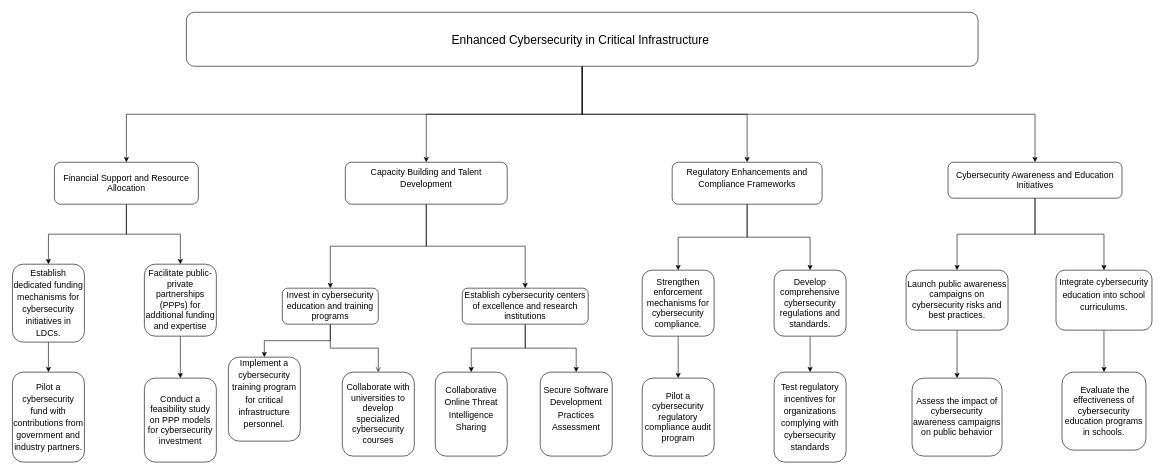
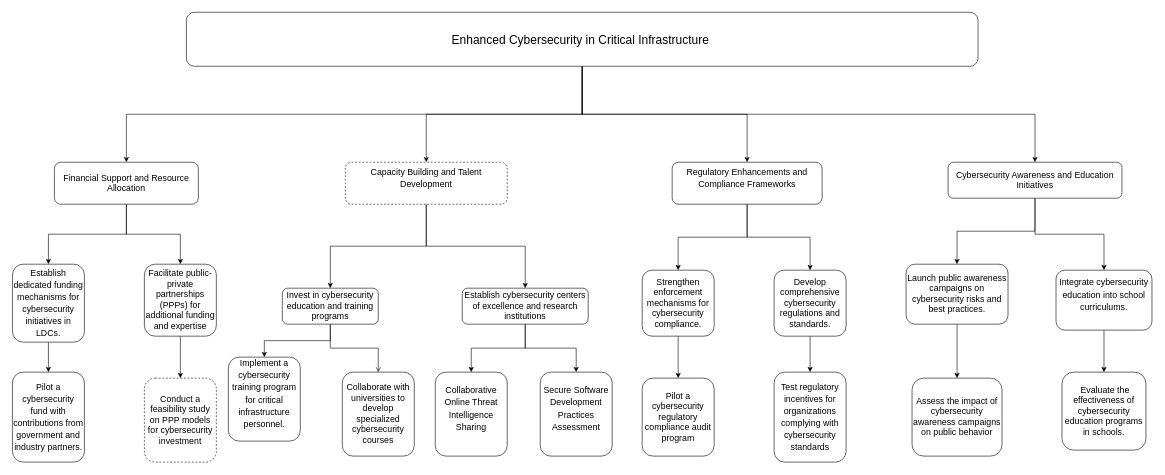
node "Capacity Building and Talent Development": style solid -> dashed
node "Launch public awareness campaigns on cybersecurity risks and best practices.": moved (957, 300) -> (957, 294)
node "Conduct a feasibility study on PPP models for cybersecurity investment": style solid -> dashed
